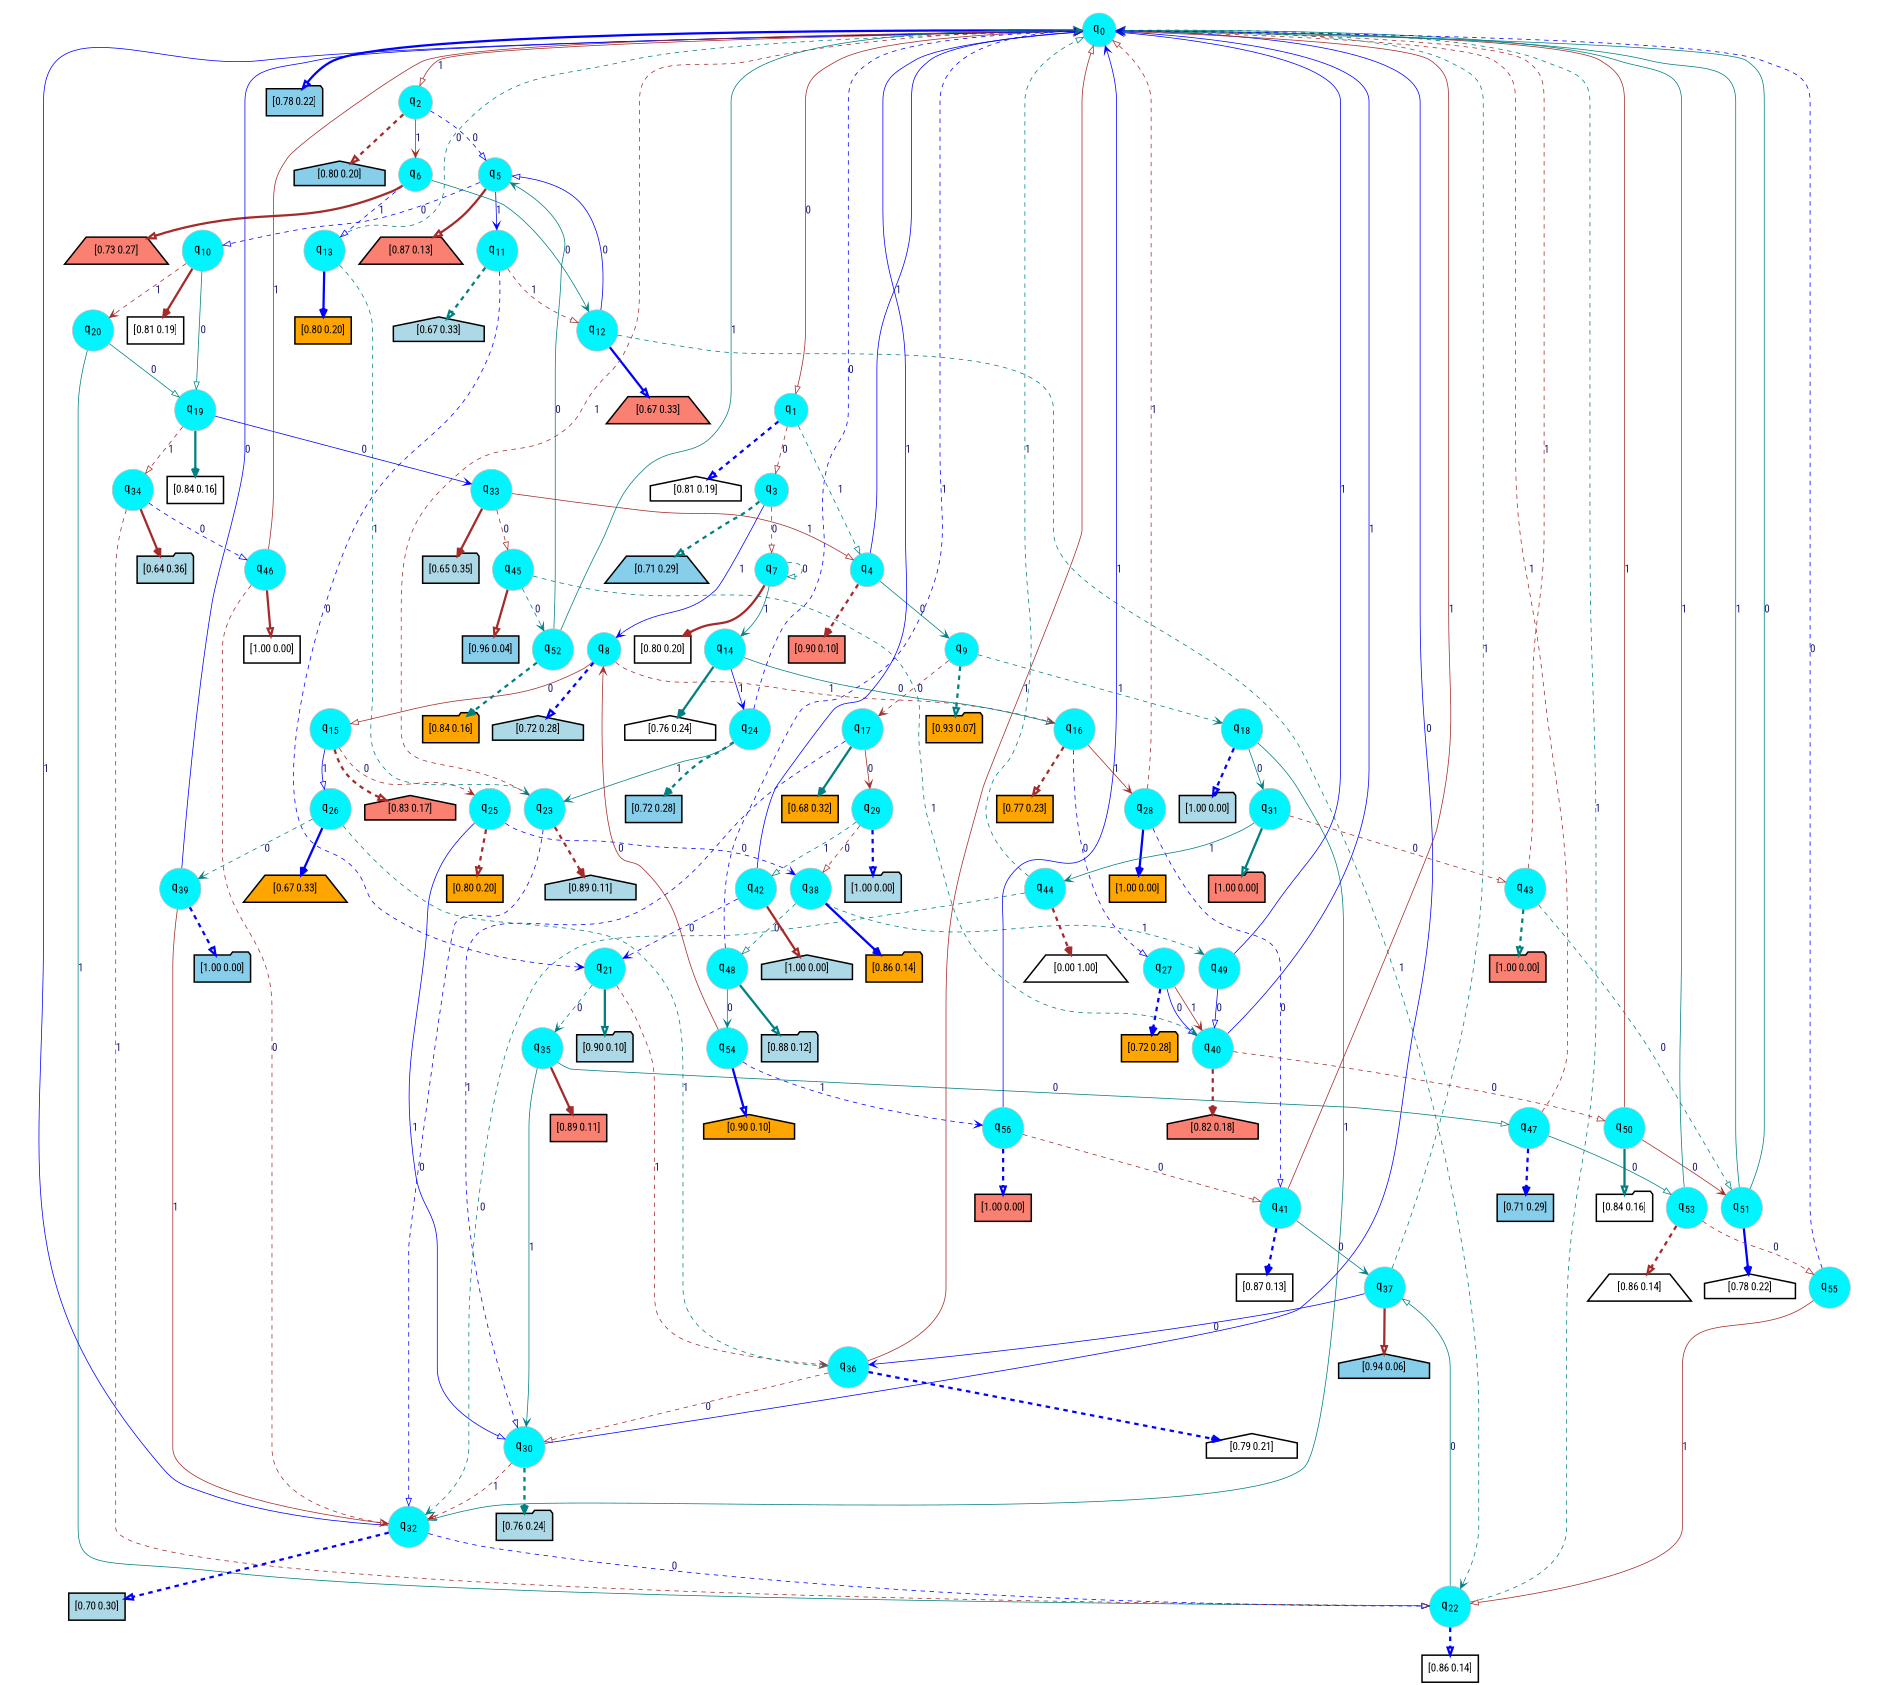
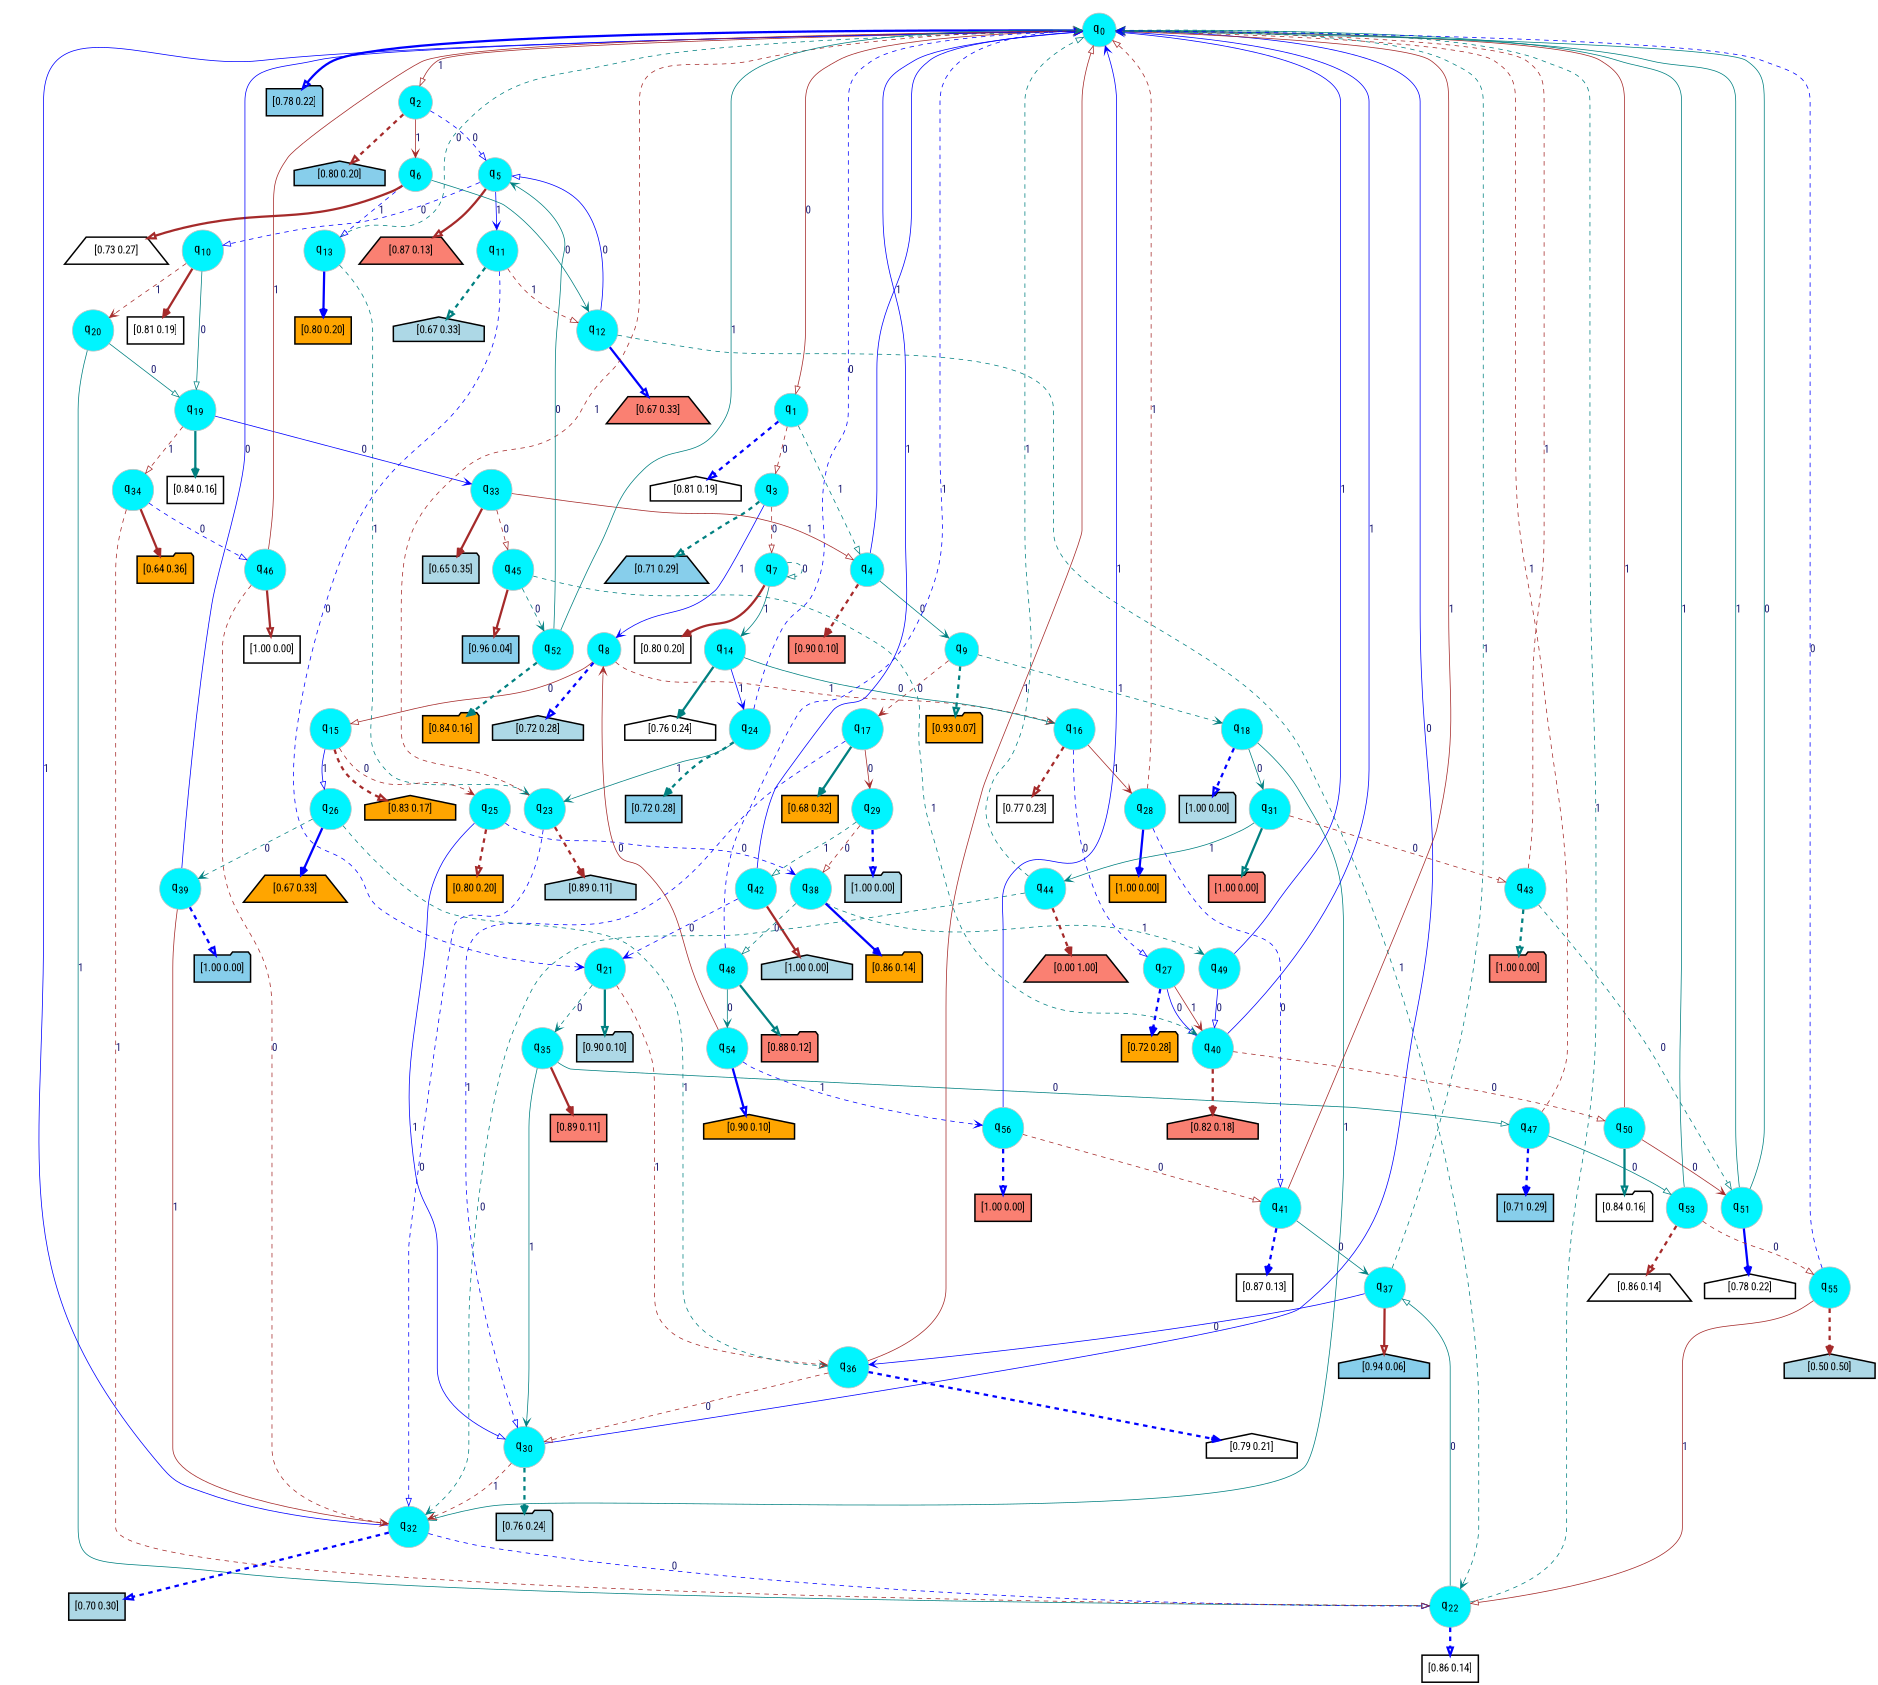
node "[0.73 0.27]": fillcolor salmon -> white
node "[0.64 0.36]": fillcolor lightblue -> orange
node "[0.83 0.17]": fillcolor salmon -> orange
node "[0.77 0.23]": fillcolor orange -> white
node "[0.00 1.00]": fillcolor white -> salmon
node "[0.88 0.12]": fillcolor lightblue -> salmon
node "[0.50 0.50]": added
